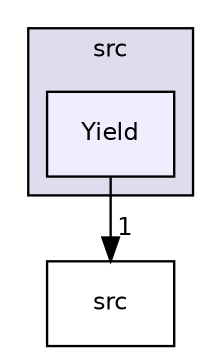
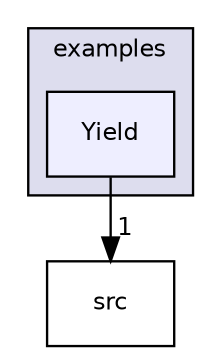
cluster "src": label "src" -> "examples"
